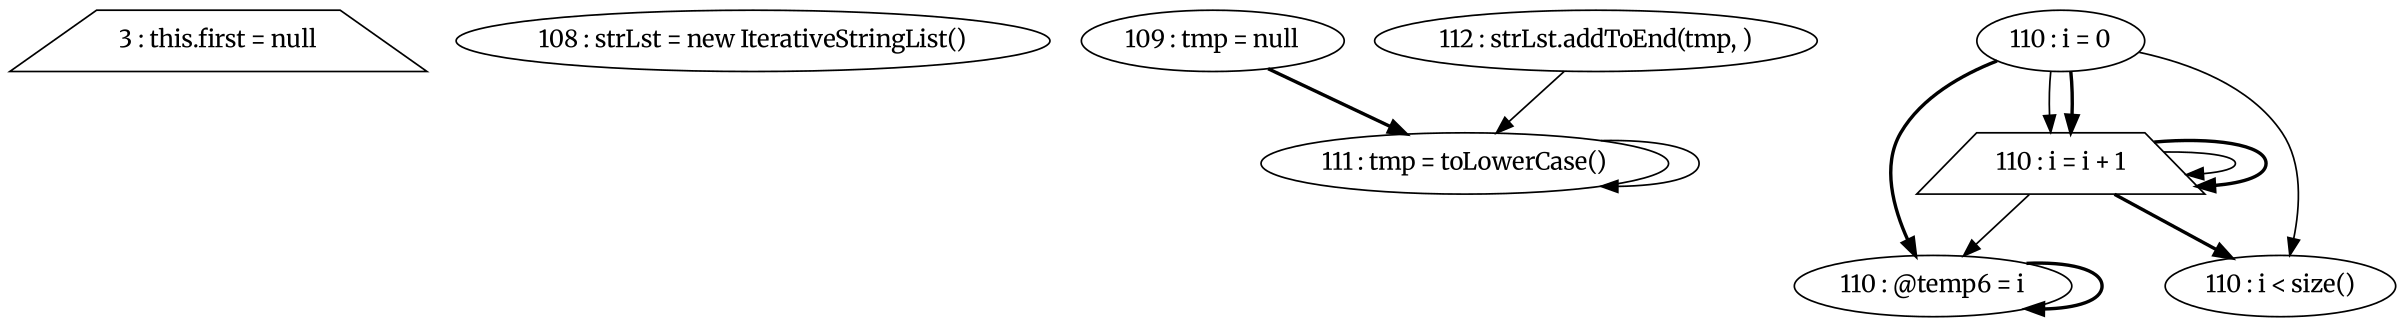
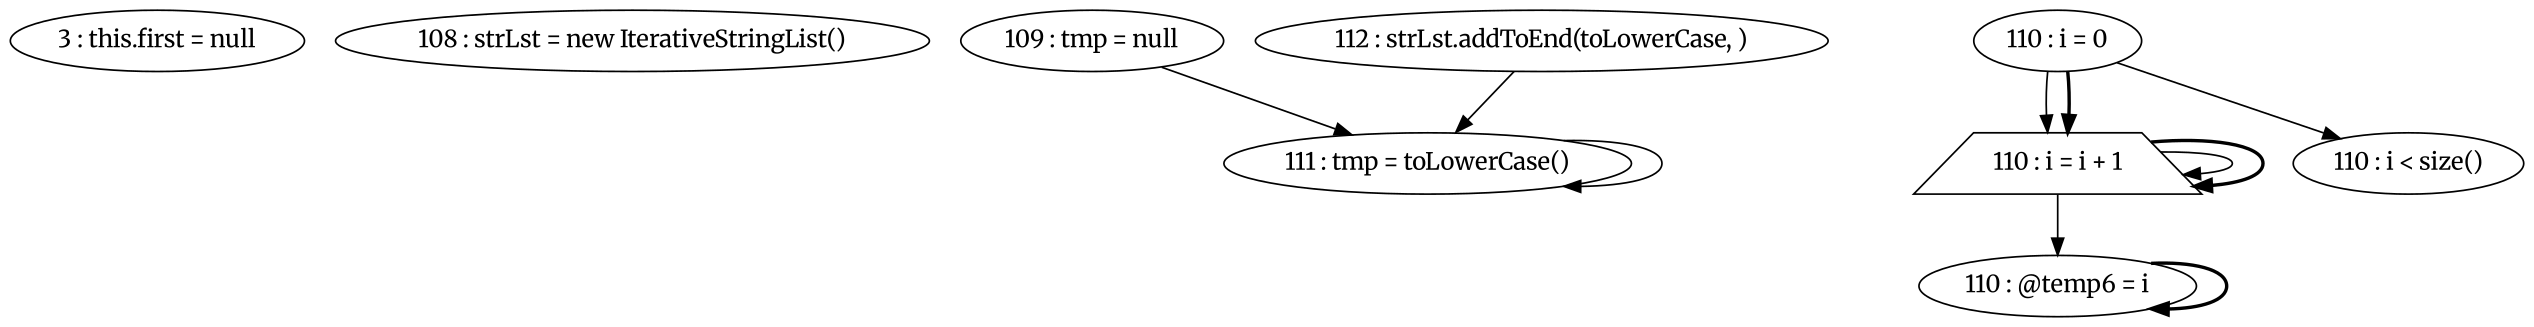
node "3 : this.first = null": shape trapezium -> ellipse
node "112 : strLst.addToEnd(tmp, )": label "112 : strLst.addToEnd(tmp, )" -> "112 : strLst.addToEnd(toLowerCase, )"
edge "109 : tmp = null" -> "111 : tmp = toLowerCase()": style bold -> solid
edge "110 : i = 0" -> "110 : @temp6 = i": removed
edge "110 : i = i + 1" -> "110 : i < size()": removed
